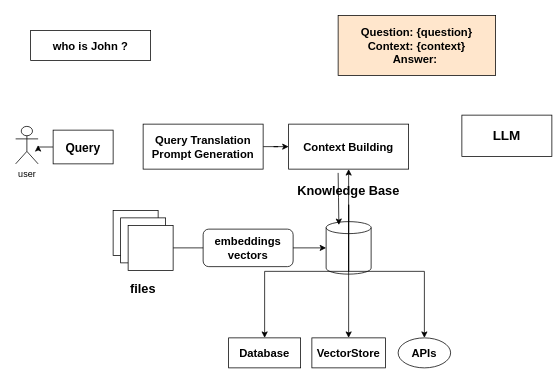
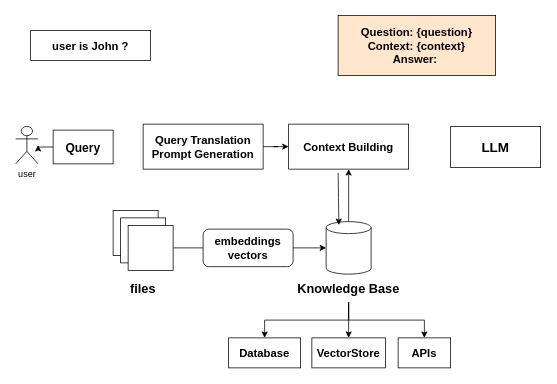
node "who is John ?": label "who is John ?" -> "user is John ?"
node "LLM": moved (507, 136) -> (495, 147)
node "Knowledge Base": moved (348, 192) -> (348, 289)
node "APIs": shape ellipse -> rectangle
